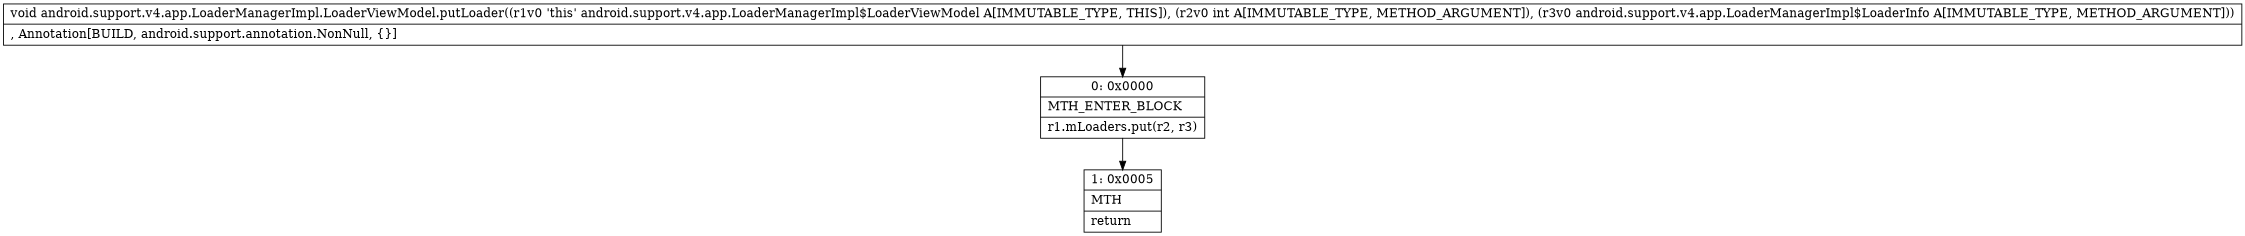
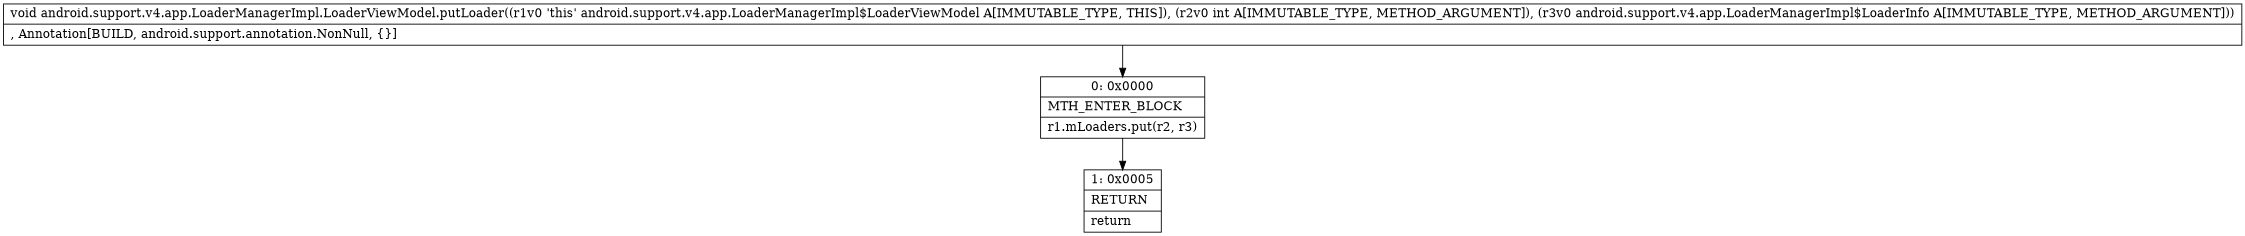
node "1: 0x0005": text "MTH" -> "RETURN"
